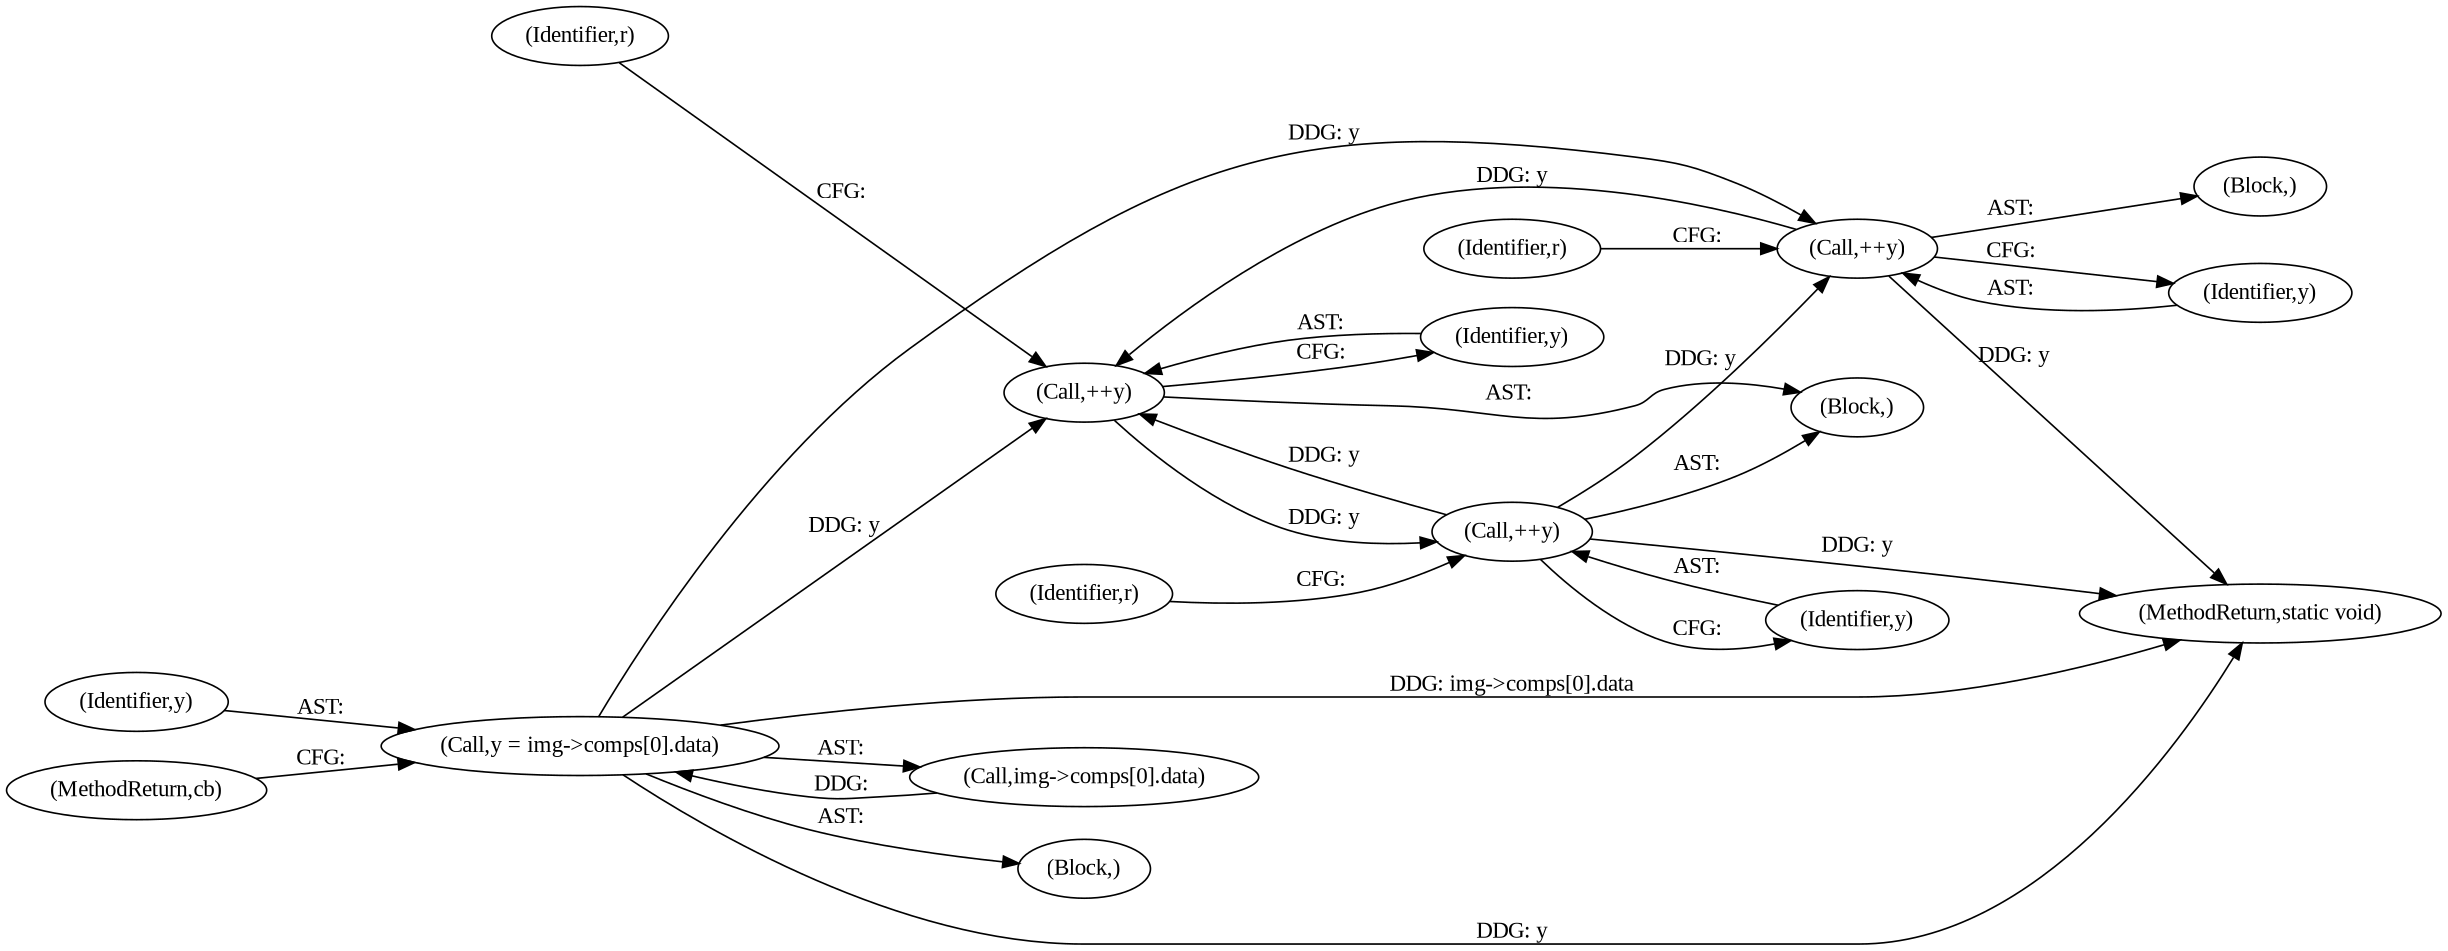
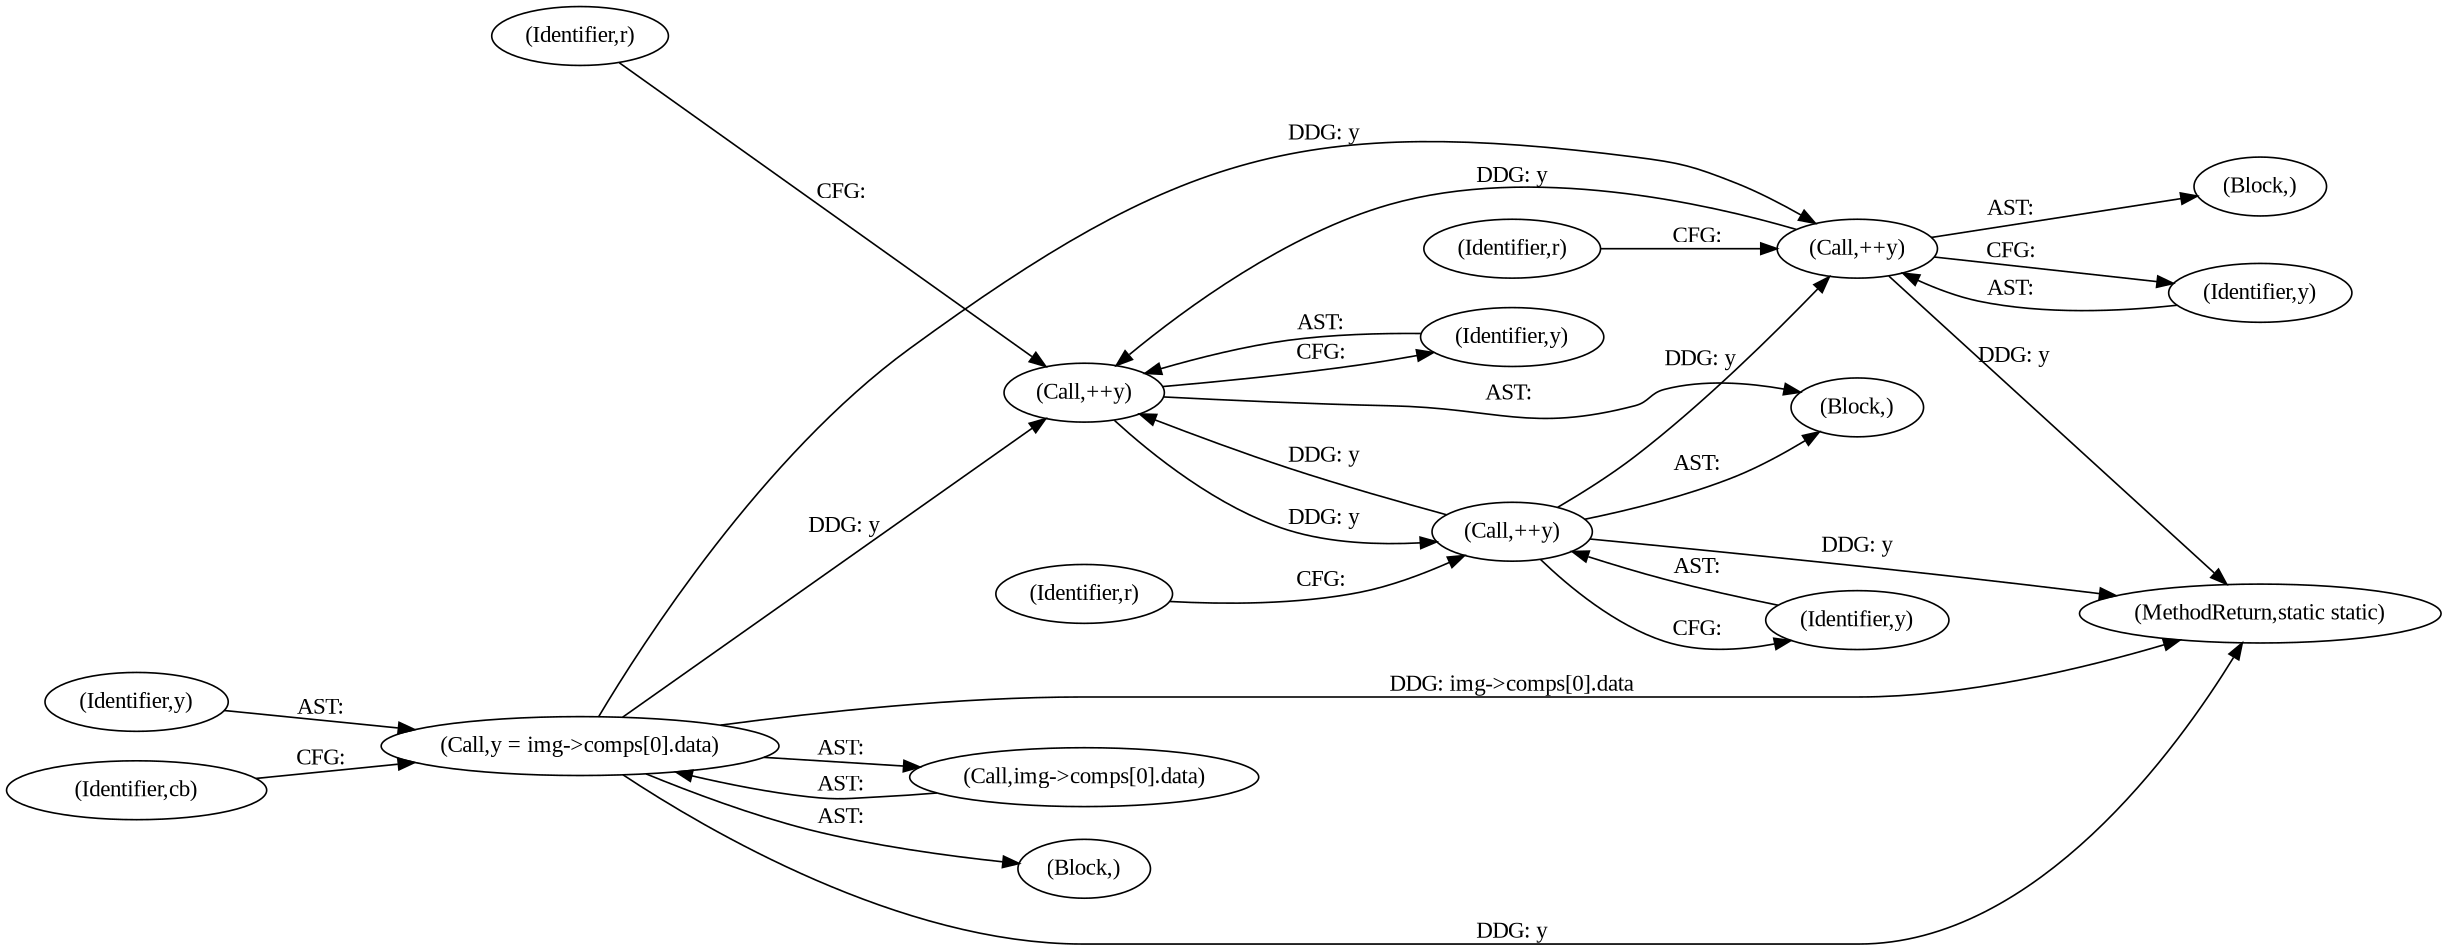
node "(MethodReturn,static void)": label "(MethodReturn,static void)" -> "(MethodReturn,static static)"
edge "(Call,img->comps[0].data)" -> "(Call,y = img->comps[0].data)": label "DDG: " -> "AST: "
node "(MethodReturn,cb)": label "(MethodReturn,cb)" -> "(Identifier,cb)"
